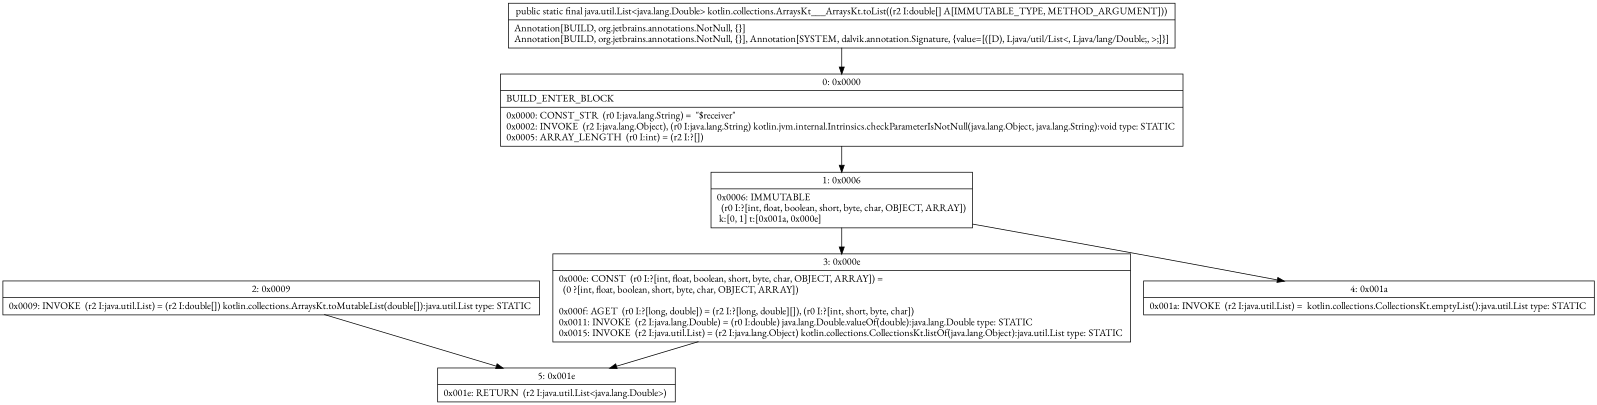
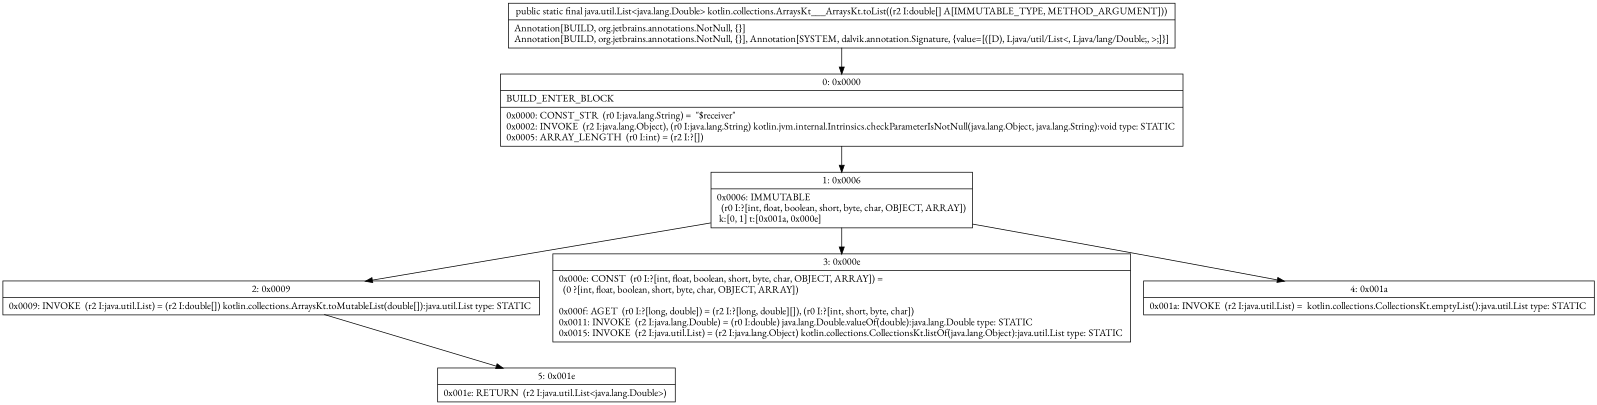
edge "1: 0x0006" -> "2: 0x0009": added
edge "3: 0x000e" -> "5: 0x001e": removed
